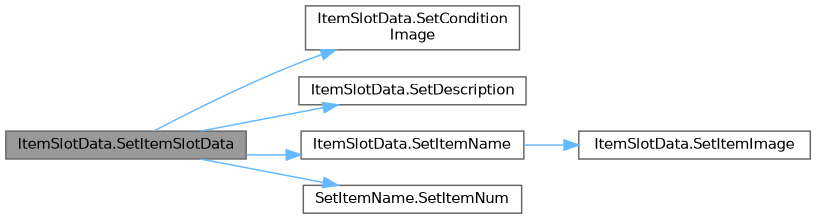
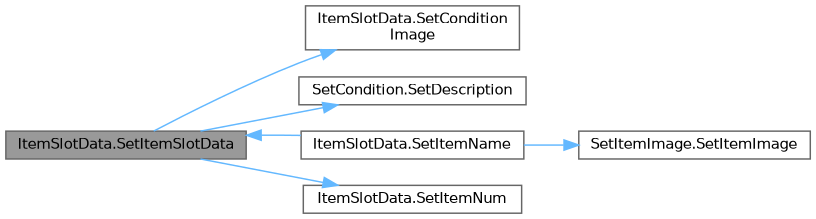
node "ItemSlotData.SetDescription": label "ItemSlotData.SetDescription" -> "SetCondition.SetDescription"
node "ItemSlotData.SetItemImage": label "ItemSlotData.SetItemImage" -> "SetItemImage.SetItemImage"
edge "ItemSlotData.SetItemSlotData" -> "ItemSlotData.SetItemName": reversed
node "SetItemName.SetItemNum": label "SetItemName.SetItemNum" -> "ItemSlotData.SetItemNum"
